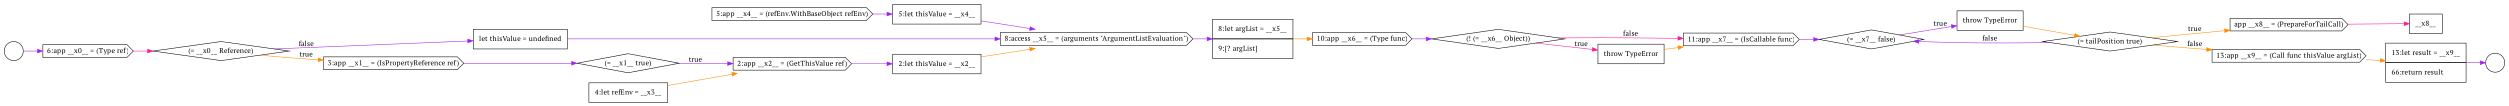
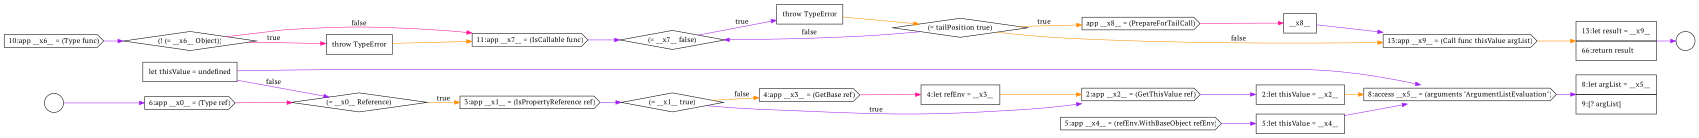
edge "__x8__" -> "13:app __x9__ = (Call func thisValue argList)": added
edge "8:let argList = __x5__" -> "10:app __x6__ = (Type func)": removed
edge "(= __x0__ Reference)" -> "let thisValue = undefined": reversed
node "4:app __x3__ = (GetBase ref)": added
